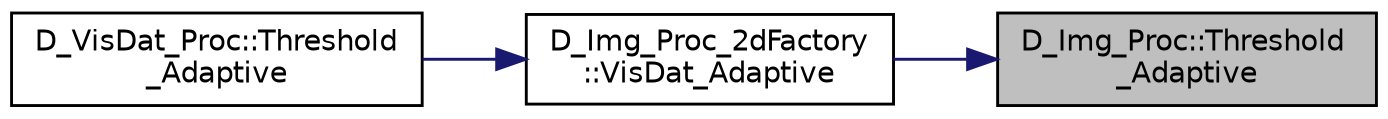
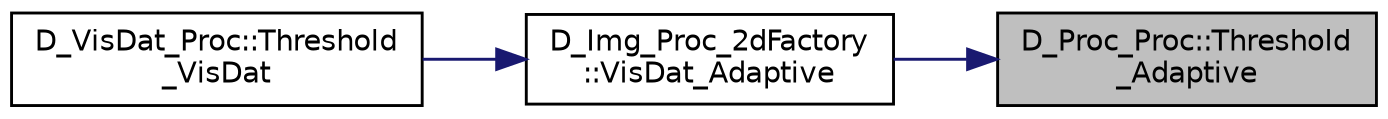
node "D_VisDat_Proc::Threshold _Adaptive": label "D_VisDat_Proc::Threshold _Adaptive" -> "D_VisDat_Proc::Threshold _VisDat"
node "D_Img_Proc::Threshold _Adaptive": label "D_Img_Proc::Threshold _Adaptive" -> "D_Proc_Proc::Threshold _Adaptive"
